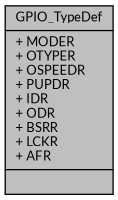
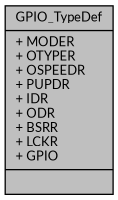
node "GPIO_TypeDef": text "+ AFR" -> "+ GPIO"
